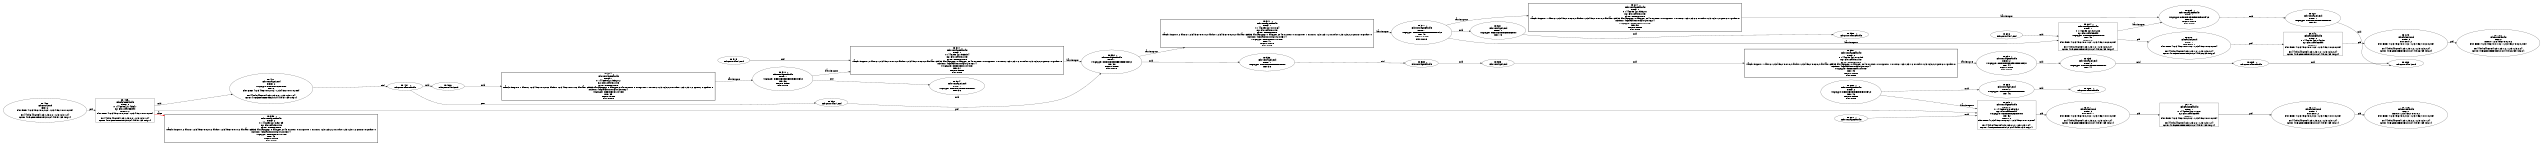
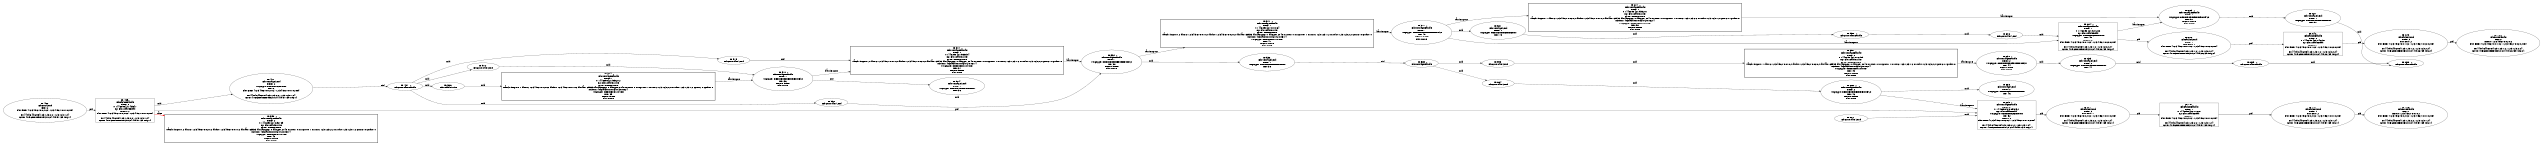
edge "ID 598 HbControllerHandle" -> "ID 606 HbControllerSend": added, label "mid"
edge "ID 487 HbControllerHandle" -> "ID 519 HbControllerSend": added, label "mid"
node "ID 593 HbMessageSend": label "ID 593 HbMessageSend" -> "ID 593 HbControllerSend"
node "ID 638 HbControllerSend": label "ID 638 HbControllerSend" -> "ID 638 HbControllerHandle"
node "ID 512 HbControllerSend": added
node "ID 664 HbControllerSend": added
node "ID 506 HbControllerSend": label "ID 506 HbControllerSend" -> "ID 506 FlowTableWrite"
node "ID 686 HbControllerHandle": removed
edge "ID 487 HbControllerHandle" -> "ID 532 HbControllerSend": label "post" -> "mid"
node "ID 671 HbMessageHandle": label "ID 671 HbMessageHandle" -> "ID 671 HbControllerSend"
